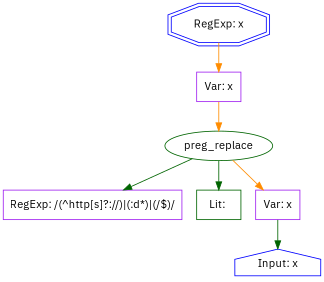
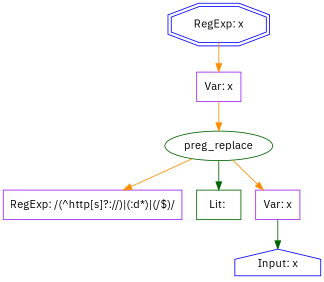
edge "preg_replace" -> "RegExp: /(^http[s]?://)|(:d*)|(/$)/": color darkgreen -> darkorange
